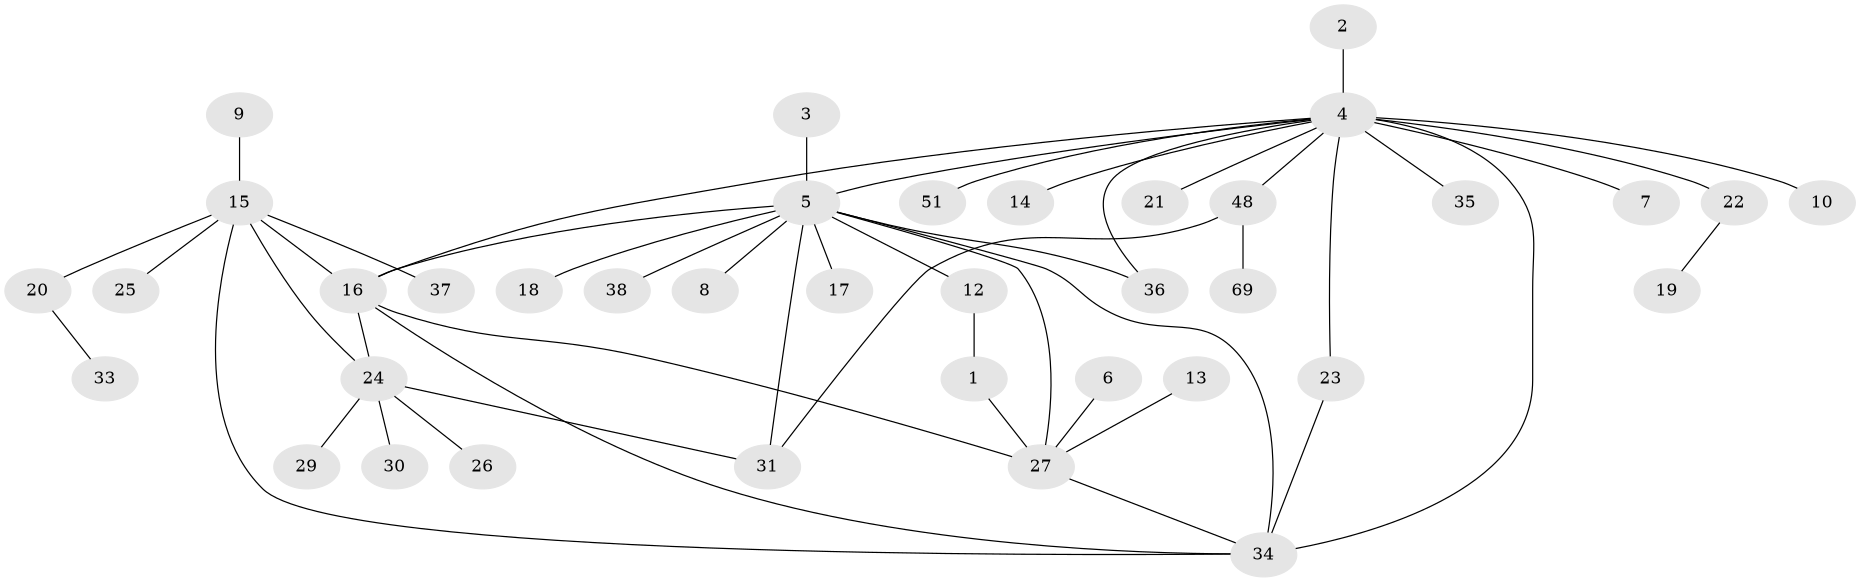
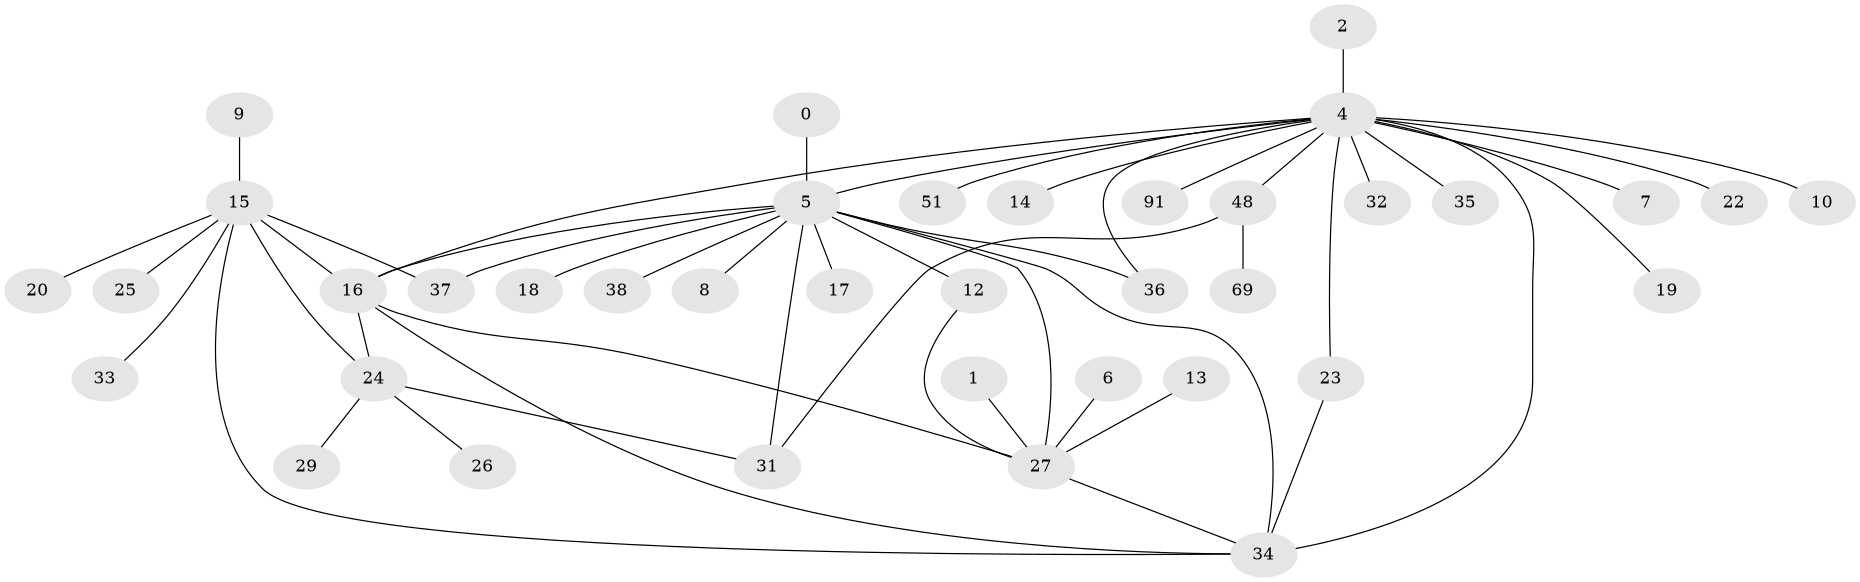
node "3": label "3" -> "0"
node "21": label "21" -> "91"
node "32": added
edge "5" -- "37": added
edge "22" -- "19": now "4" -- "19"
edge "20" -- "33": now "15" -- "33"
edge "12" -- "1": now "12" -- "27"
node "30": removed
